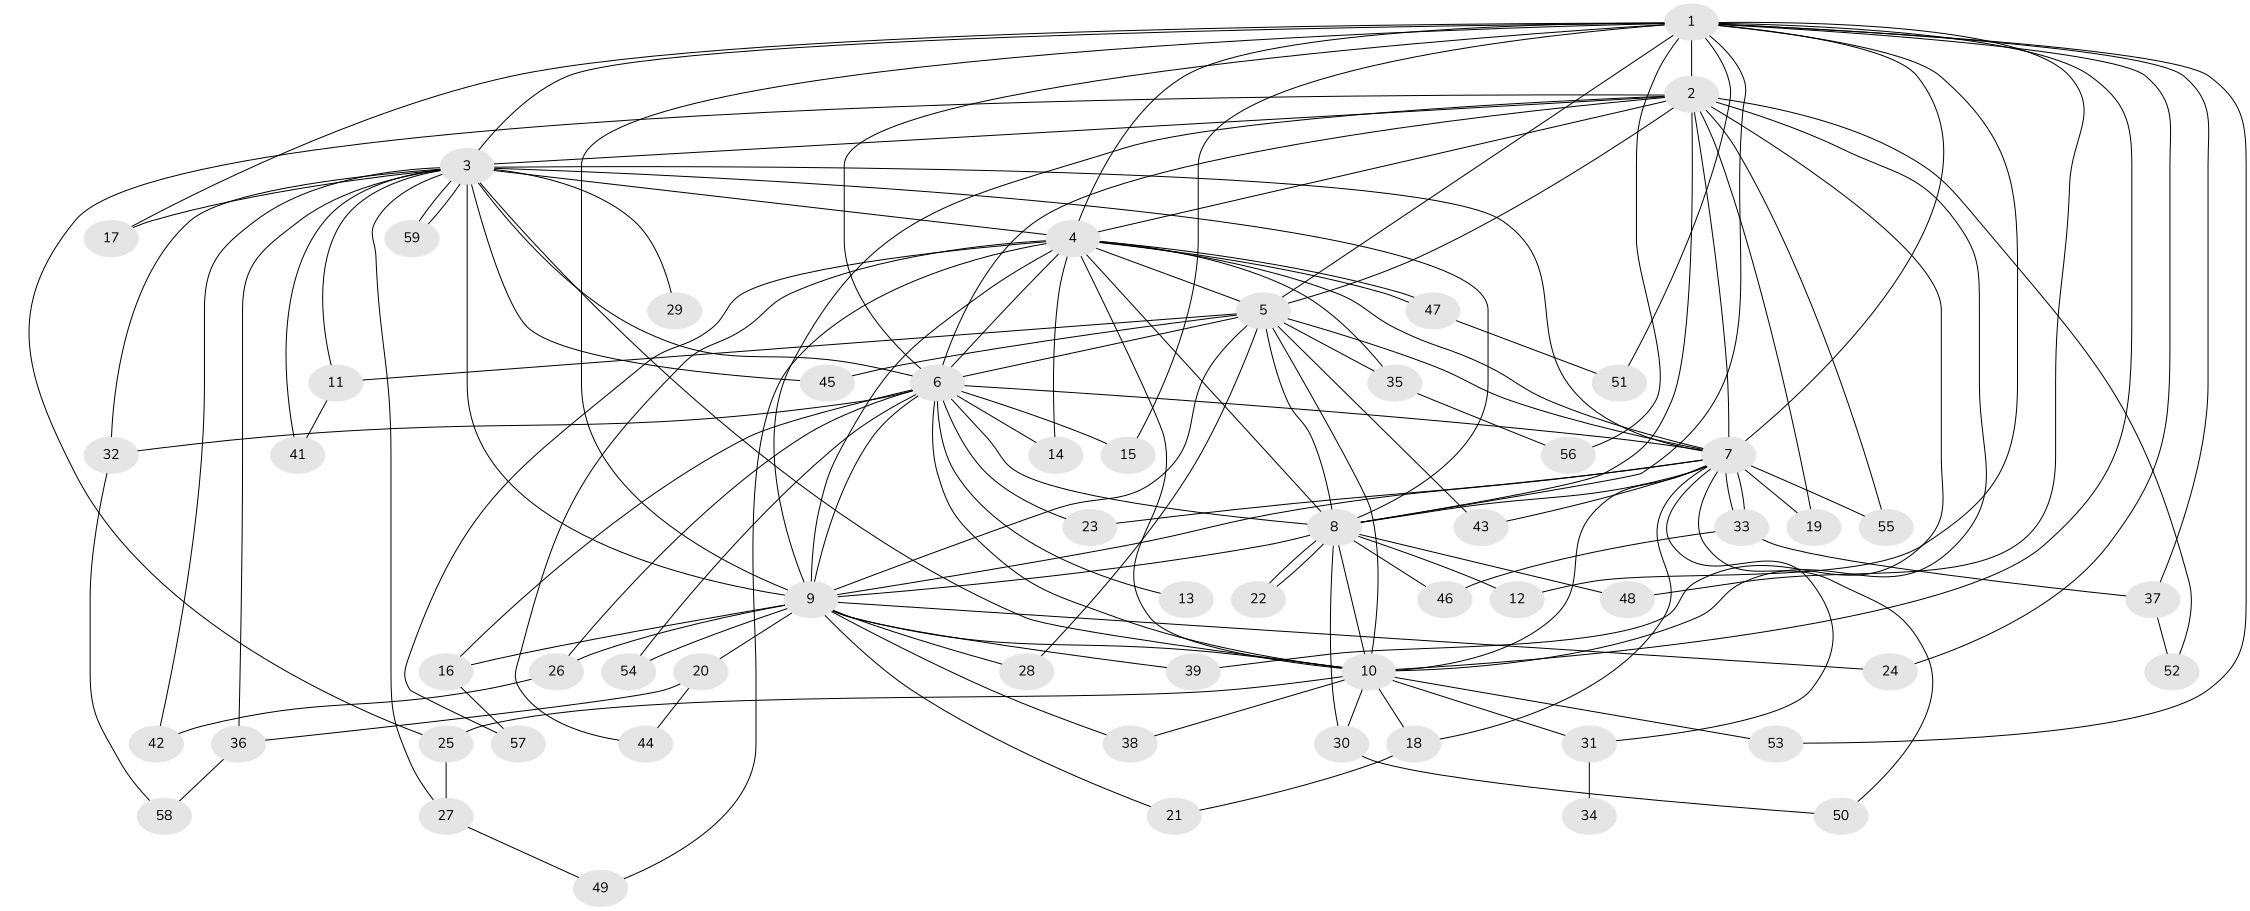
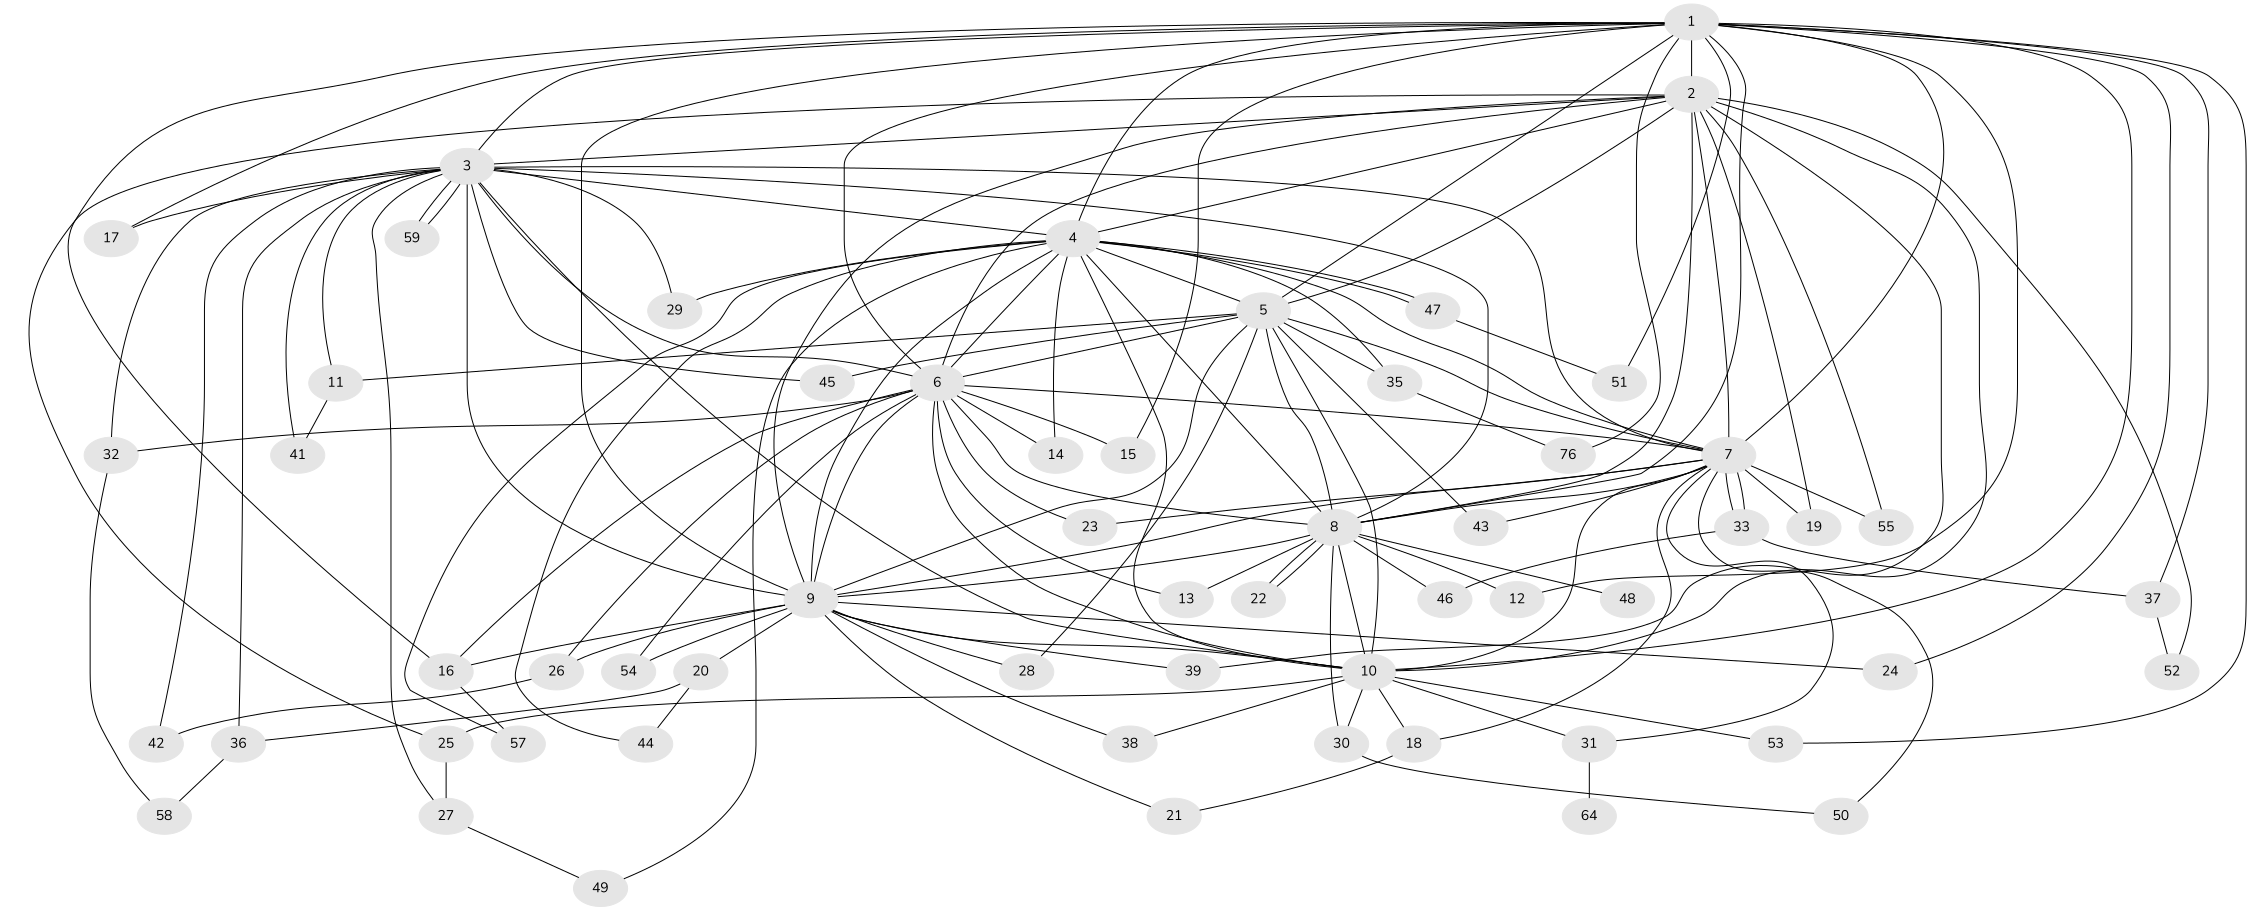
edge "4" -- "29": added
edge "1" -- "48": now "1" -- "16"
node "56": label "56" -> "76"
edge "8" -- "13": added
node "34": label "34" -> "64"
